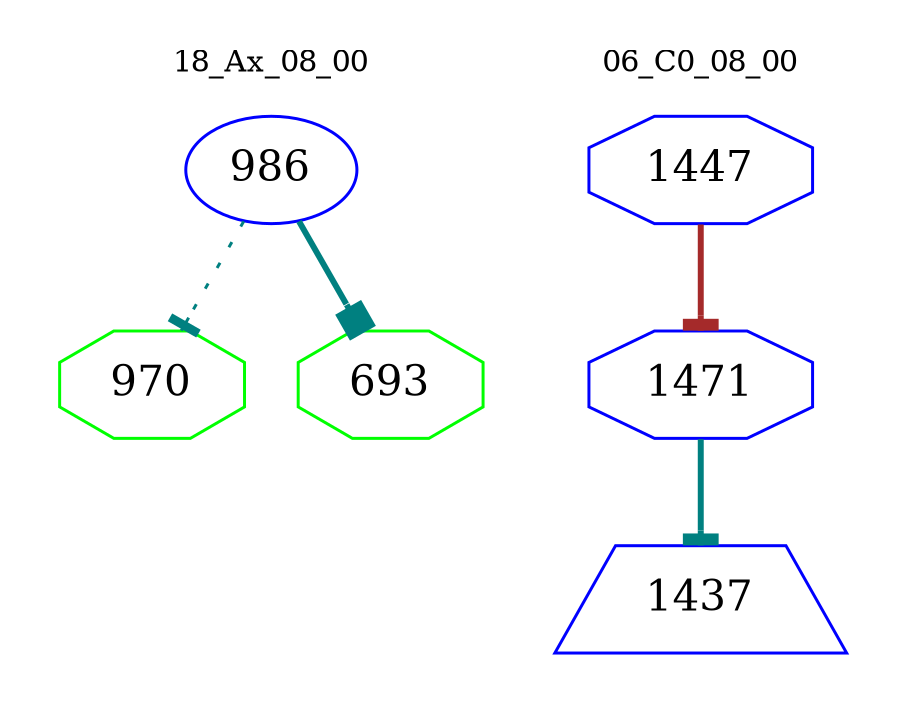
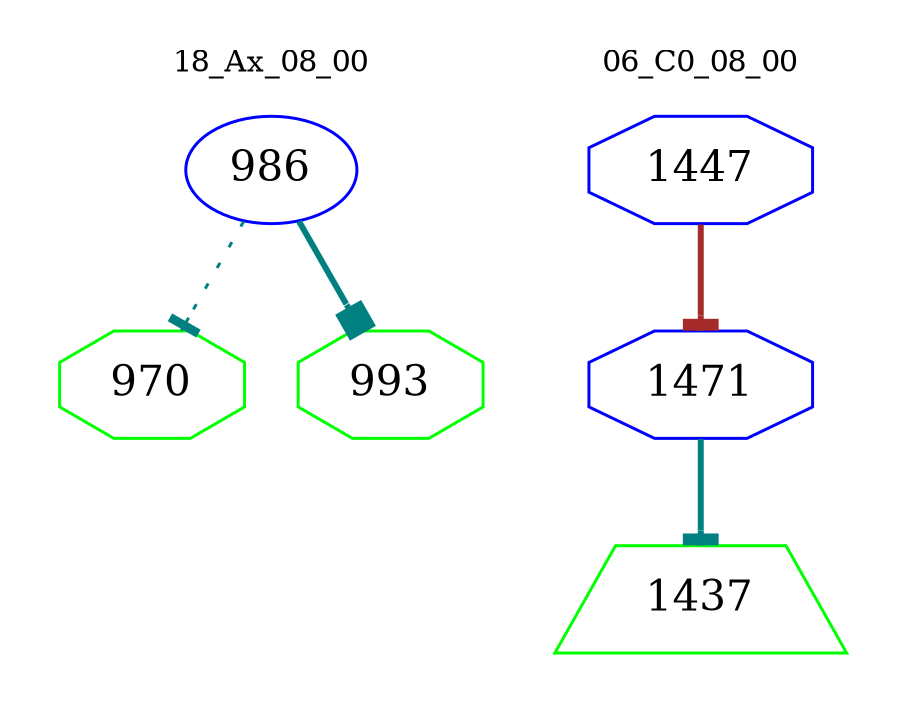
node "693": label "693" -> "993"
node "1437": color blue -> green
